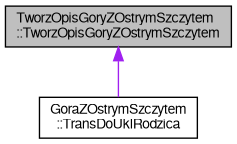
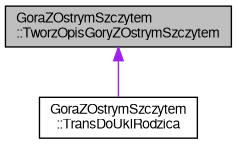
node "TworzOpisGoryZOstrymSzczytem ::TworzOpisGoryZOstrymSzczytem": label "TworzOpisGoryZOstrymSzczytem ::TworzOpisGoryZOstrymSzczytem" -> "GoraZOstrymSzczytem ::TworzOpisGoryZOstrymSzczytem"
